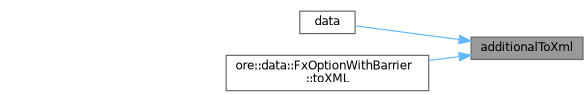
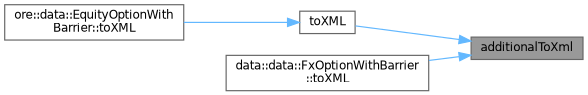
node "ore::data::EquityOptionWith Barrier::toXML": added
node "data": label "data" -> "toXML"
node "ore::data::FxOptionWithBarrier ::toXML": label "ore::data::FxOptionWithBarrier ::toXML" -> "data::data::FxOptionWithBarrier ::toXML"
